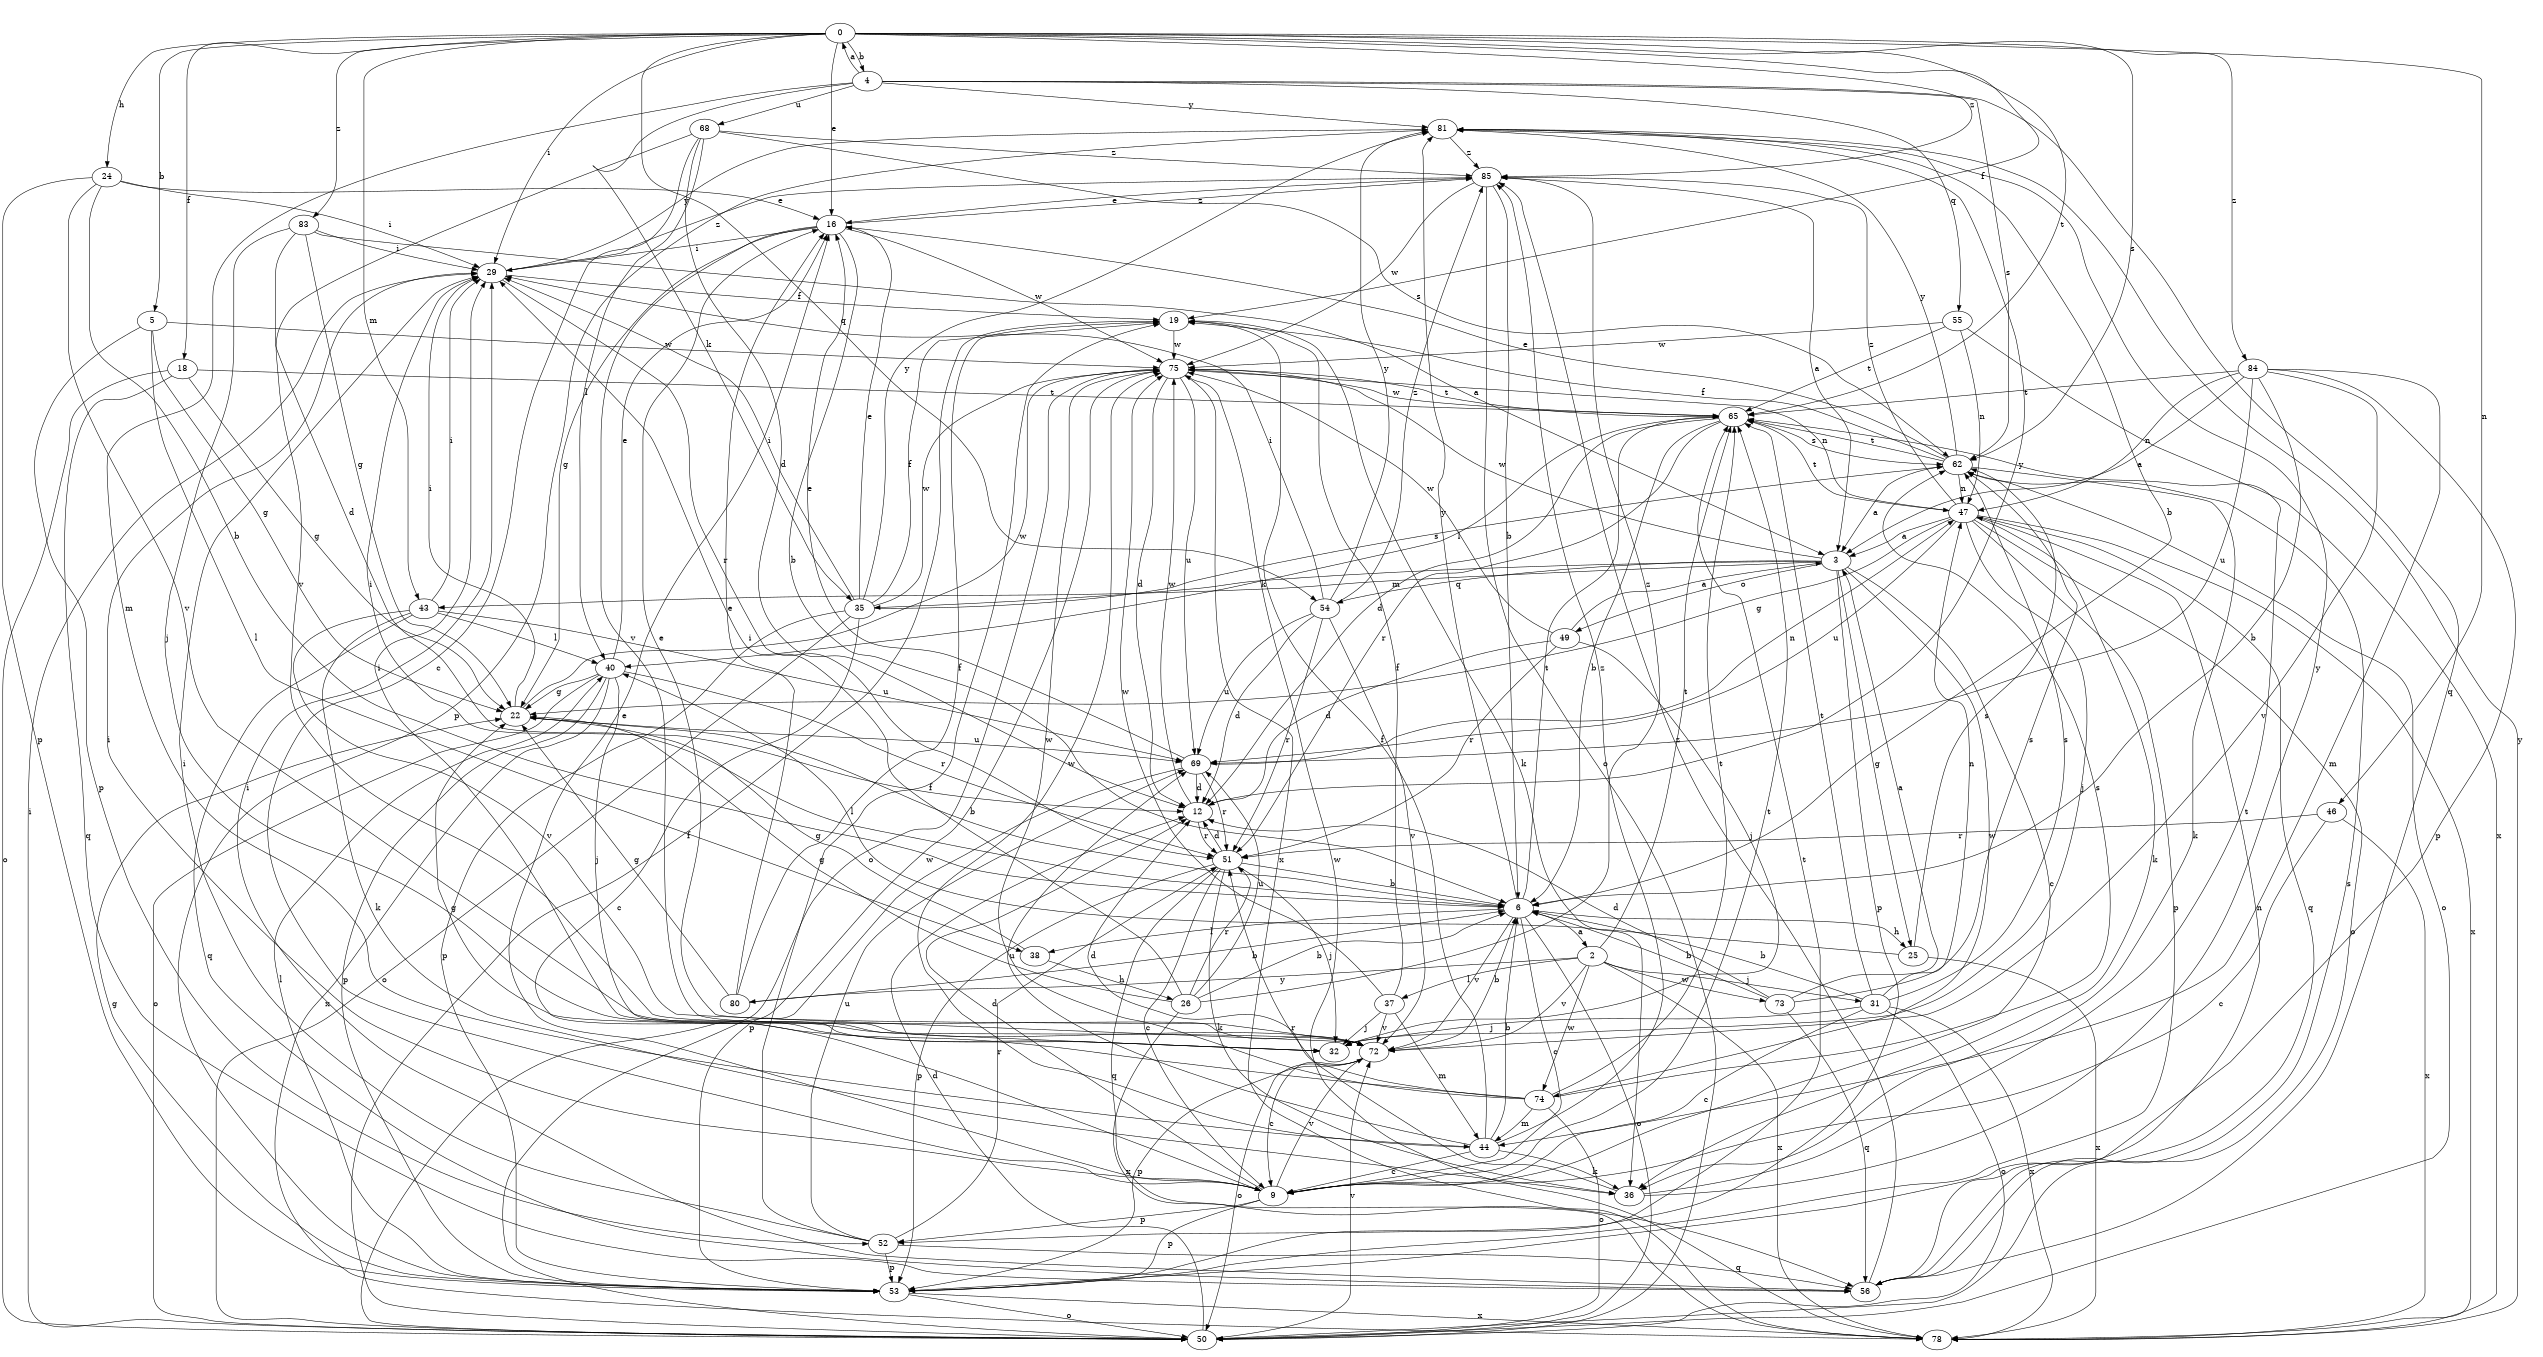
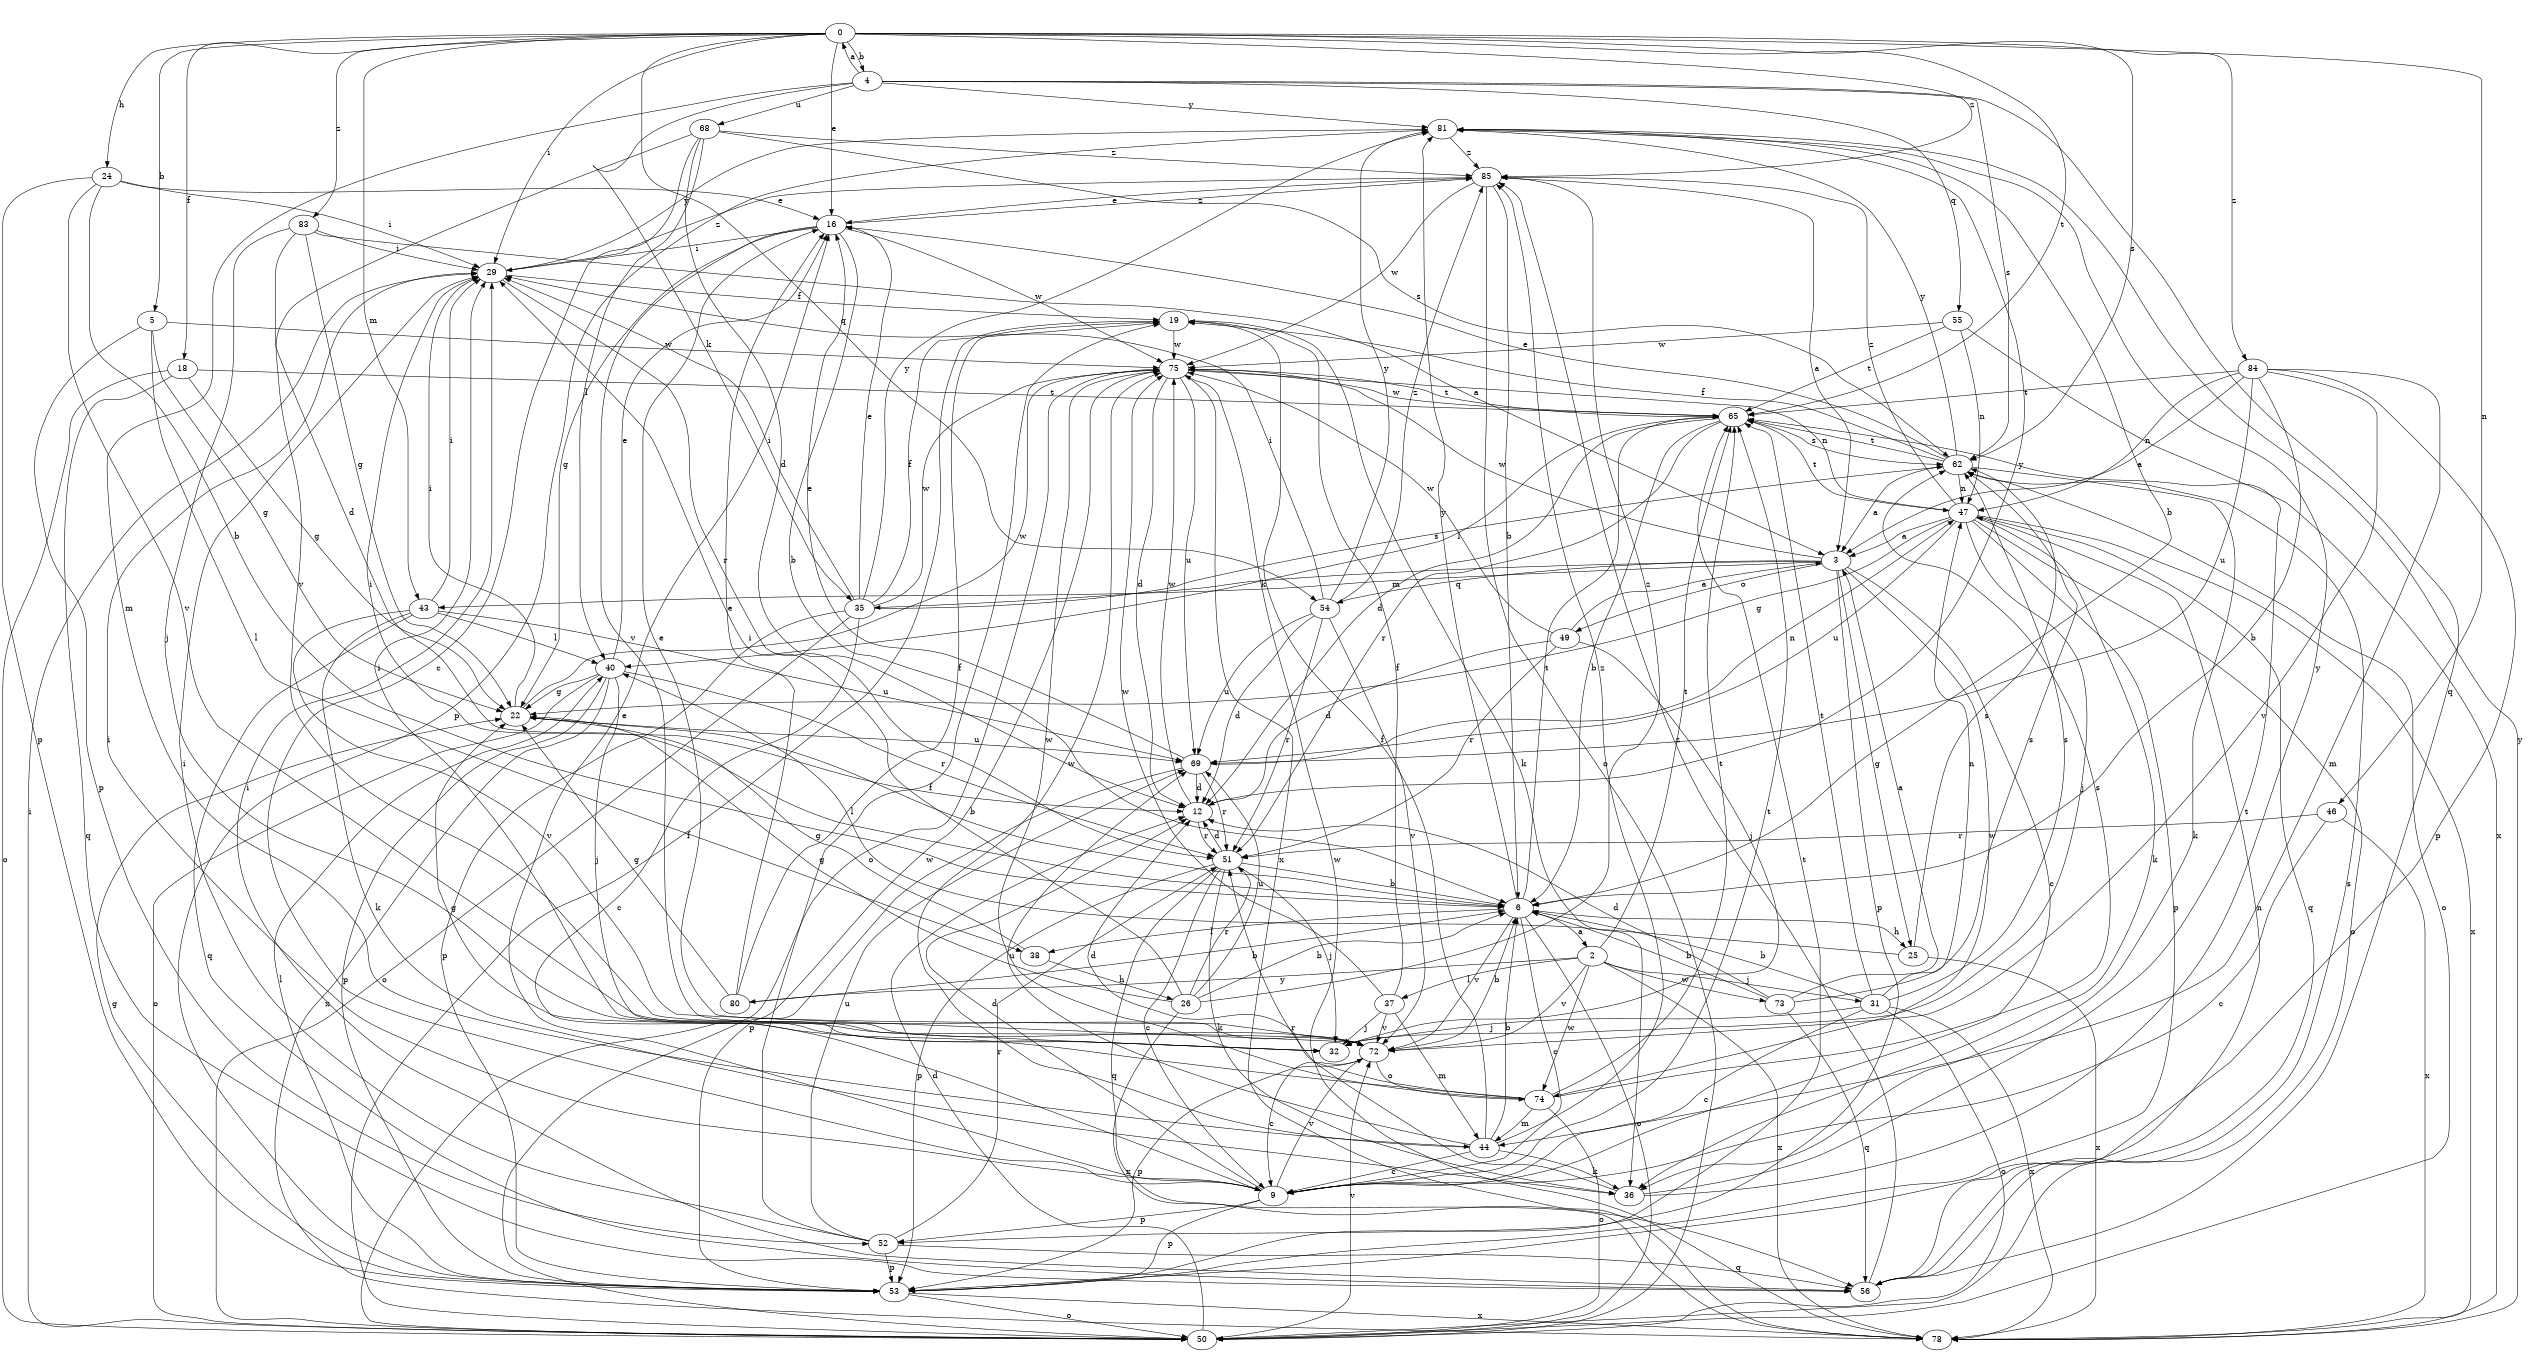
edge "0" -> "19": removed, label "f"
edge "72" -> "50": now "72" -> "74"
